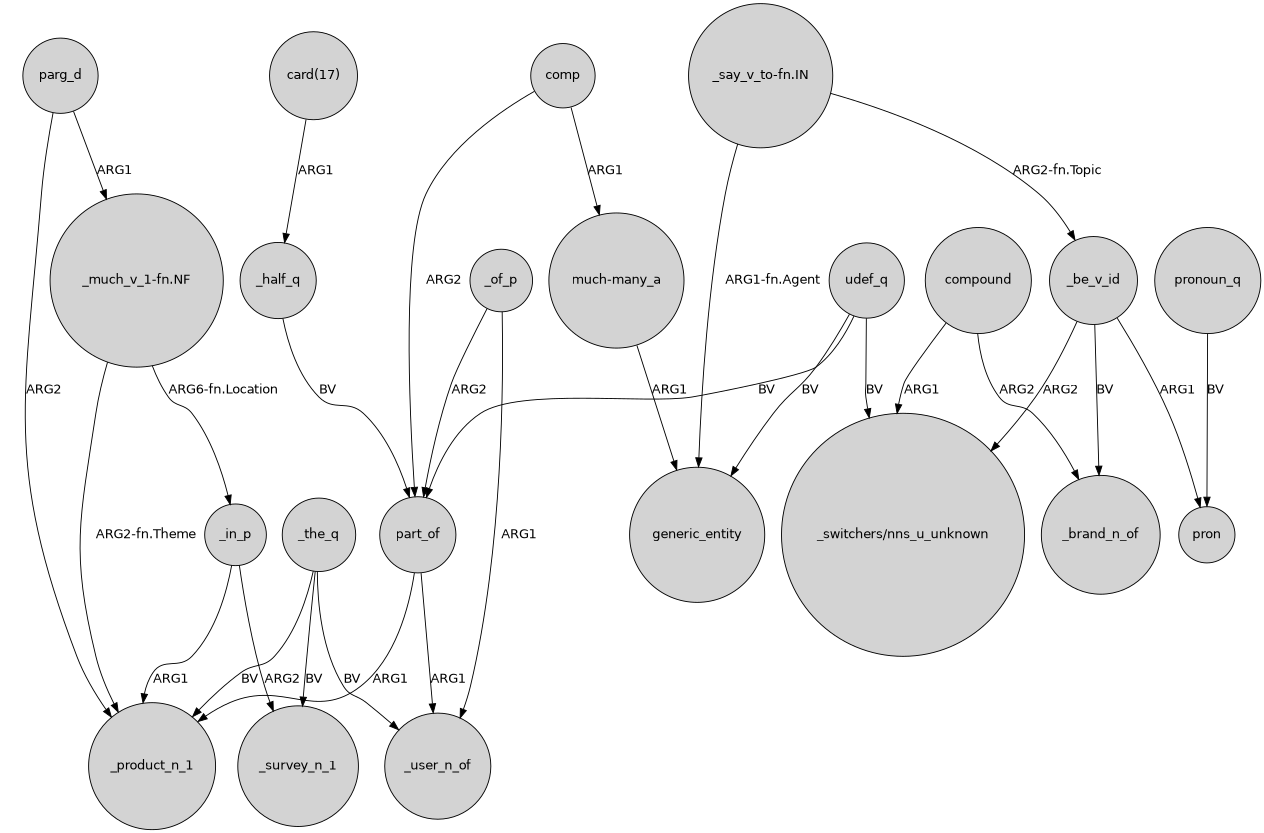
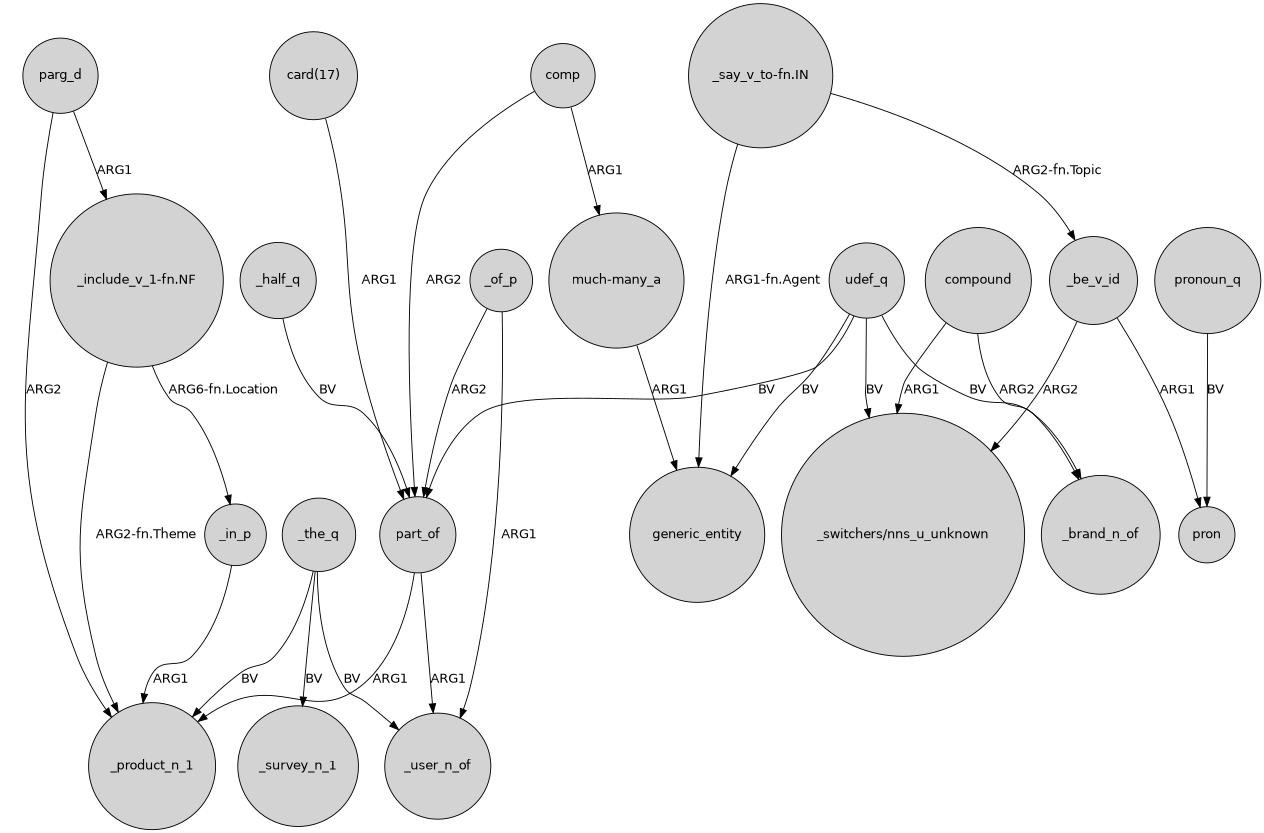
edge "card(17)" -> "_half_q": now "card(17)" -> "part_of"
node "_much_v_1-fn.NF": label "_much_v_1-fn.NF" -> "_include_v_1-fn.NF"
edge "_be_v_id" -> "_brand_n_of": now "udef_q" -> "_brand_n_of"
edge "_in_p" -> "_survey_n_1": removed, label "ARG2"
